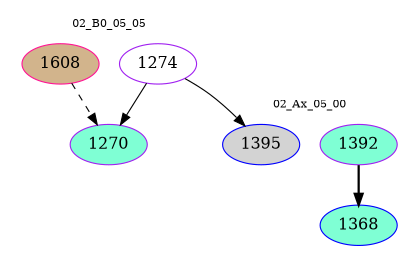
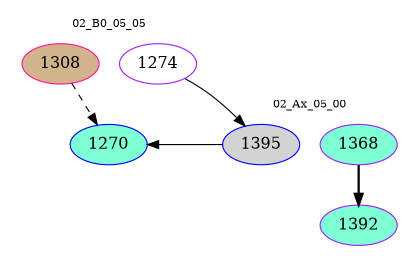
node "1608": label "1608" -> "1308"
edge "1274" -> "1270": now "1395" -> "1270"
node "1270": color purple -> blue
edge "1392" -> "1368": reversed
node "1368": color blue -> purple
